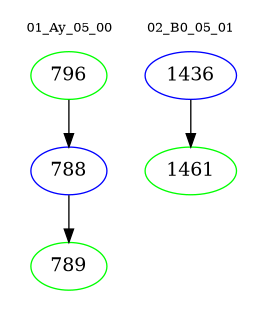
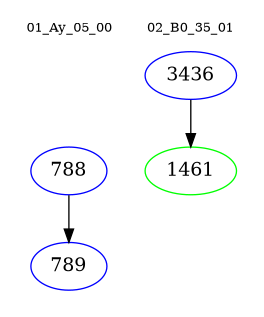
cluster "02_B0_05_01": label "02_B0_05_01" -> "02_B0_35_01"
node "796": removed
node "1436": label "1436" -> "3436"
node "789": color green -> blue
